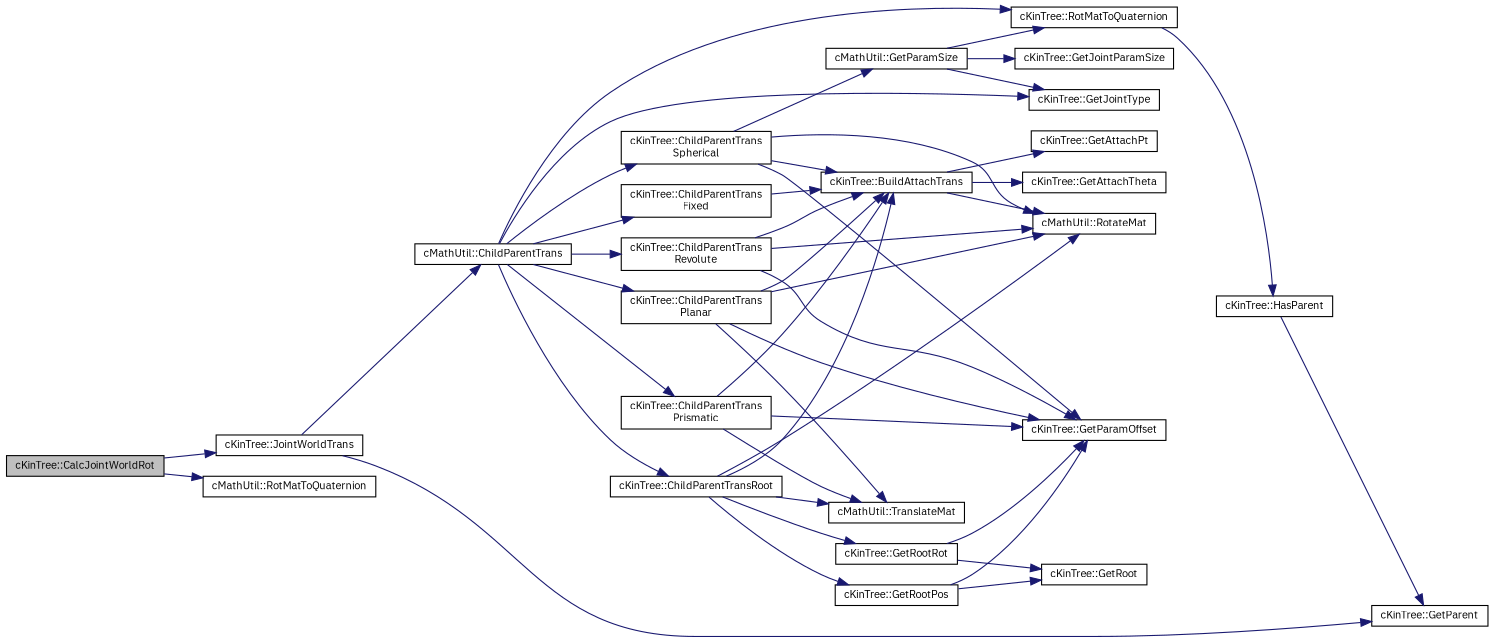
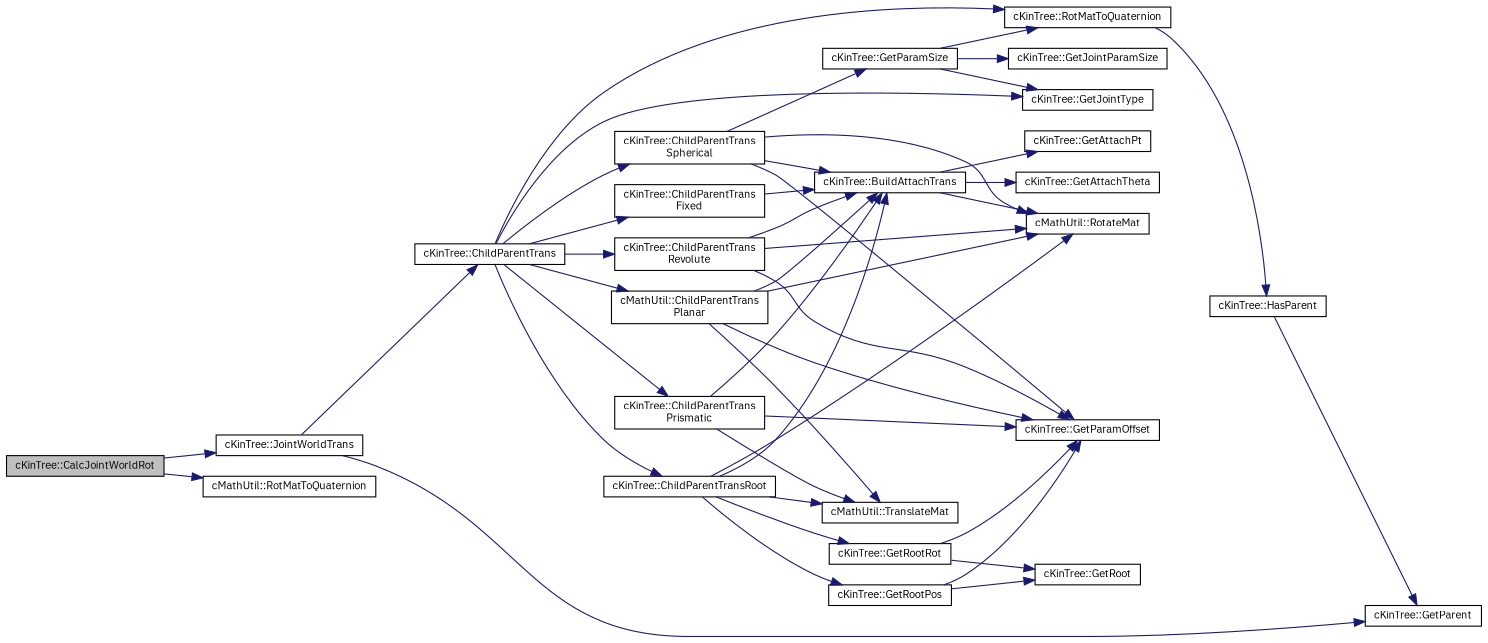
node "cMathUtil::GetParamSize": label "cMathUtil::GetParamSize" -> "cKinTree::GetParamSize"
node "cMathUtil::ChildParentTrans": label "cMathUtil::ChildParentTrans" -> "cKinTree::ChildParentTrans"
node "cKinTree::ChildParentTrans Planar": label "cKinTree::ChildParentTrans Planar" -> "cMathUtil::ChildParentTrans Planar"
